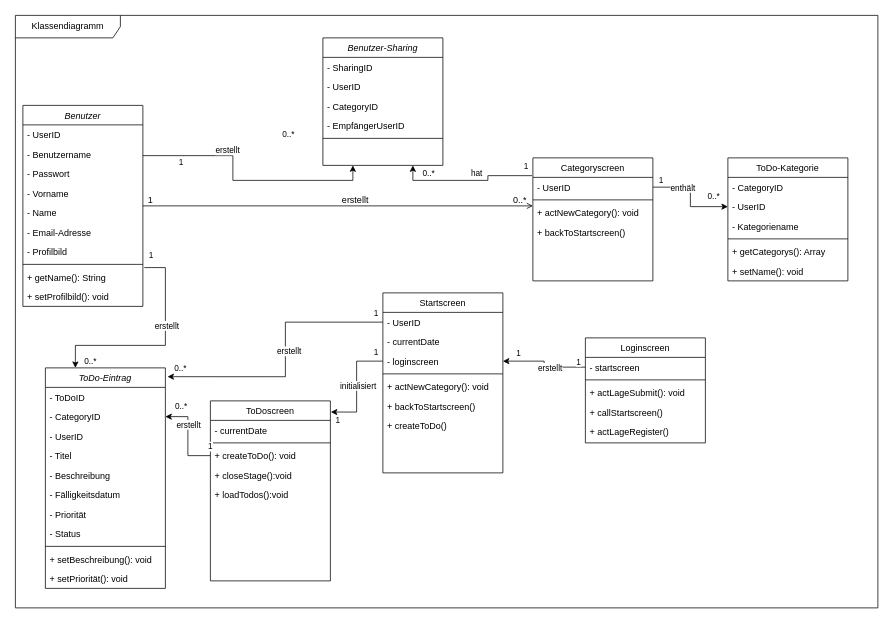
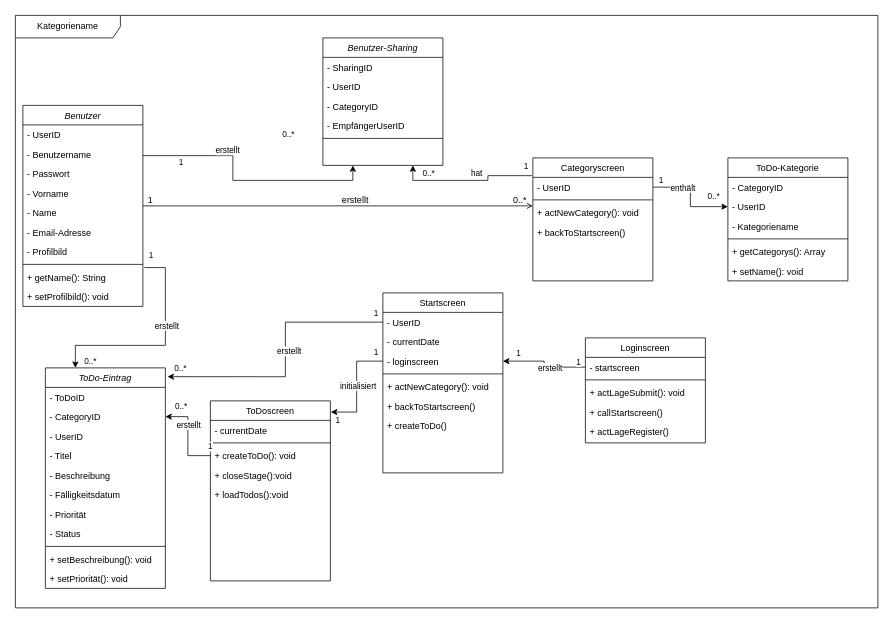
node "Klassendiagramm": label "Klassendiagramm" -> "Kategoriename"
